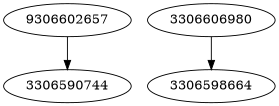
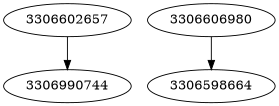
node "9306602657": label "9306602657" -> "3306602657"
node "3306590744": label "3306590744" -> "3306990744"
